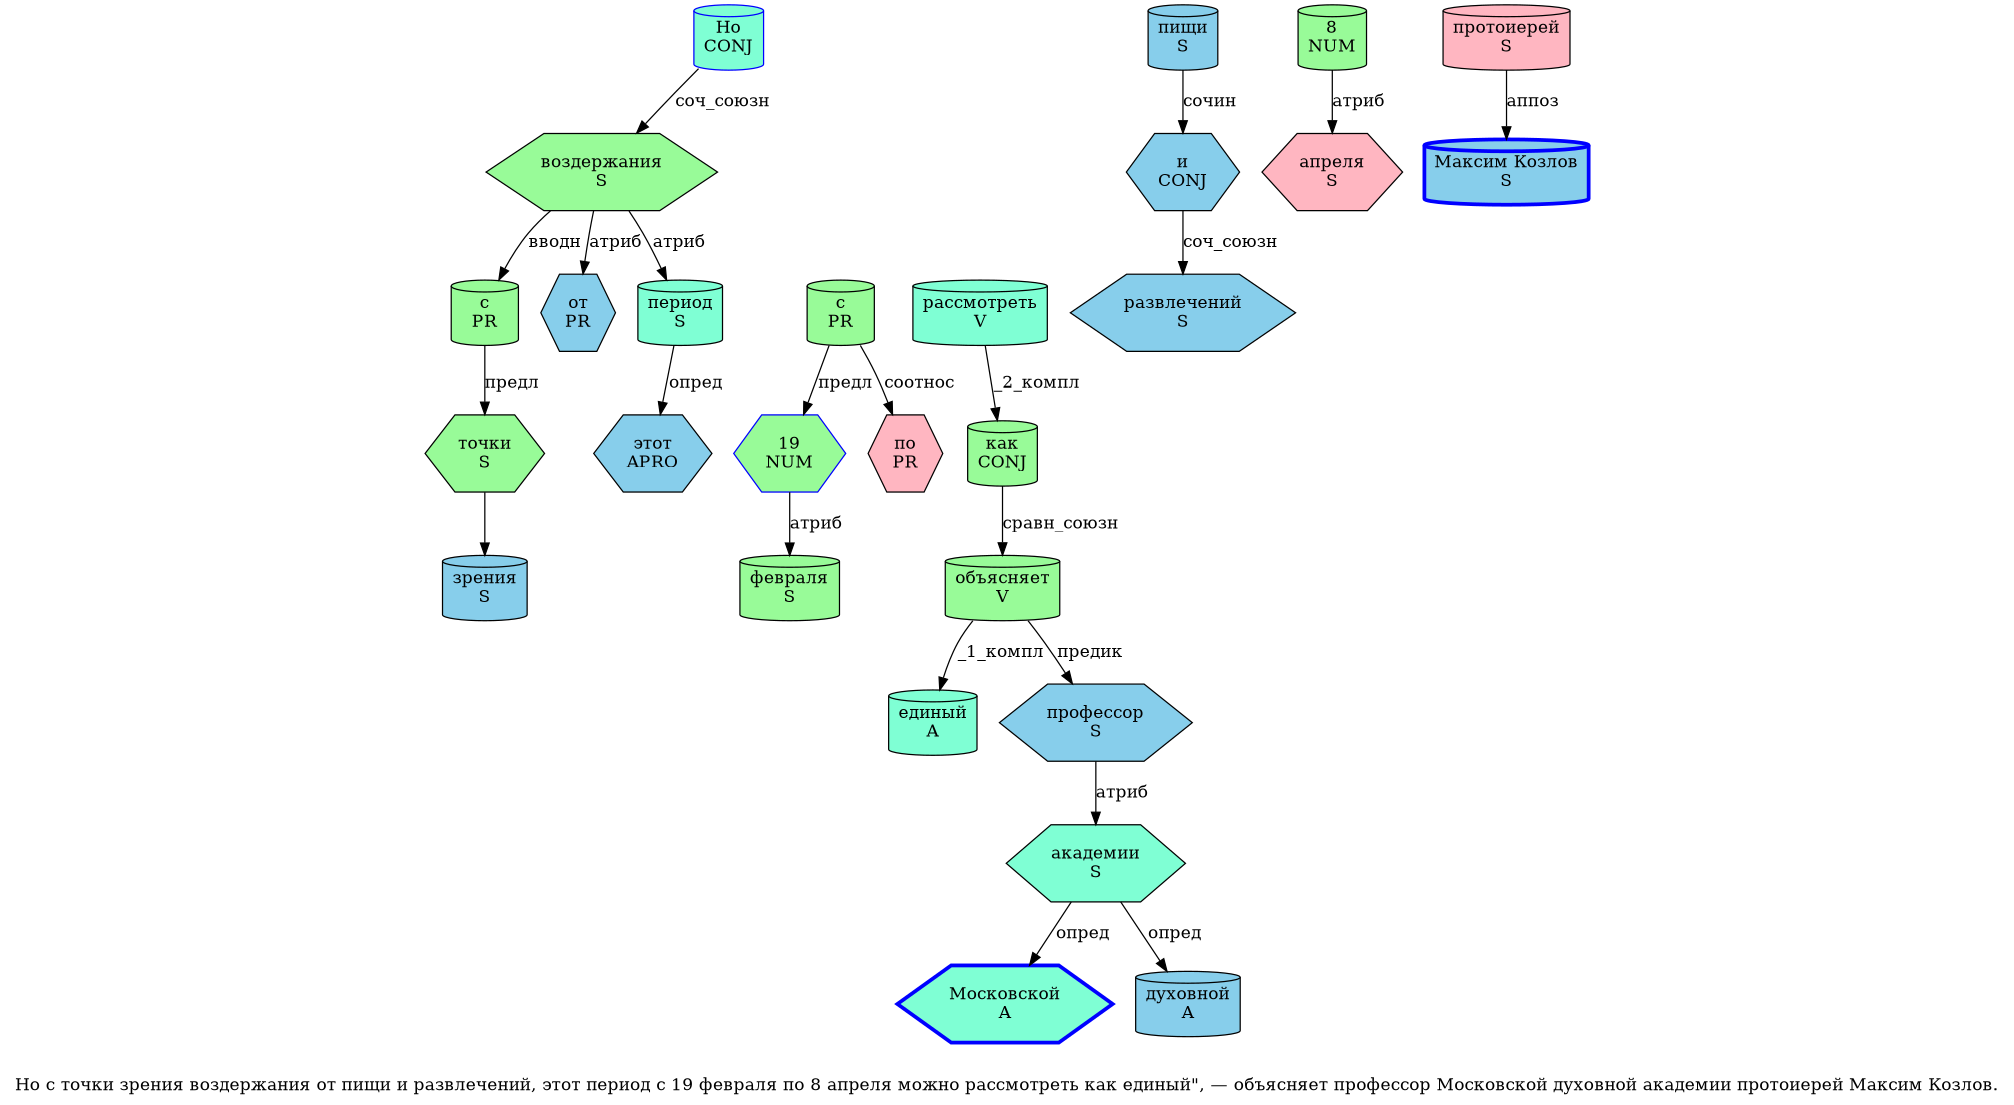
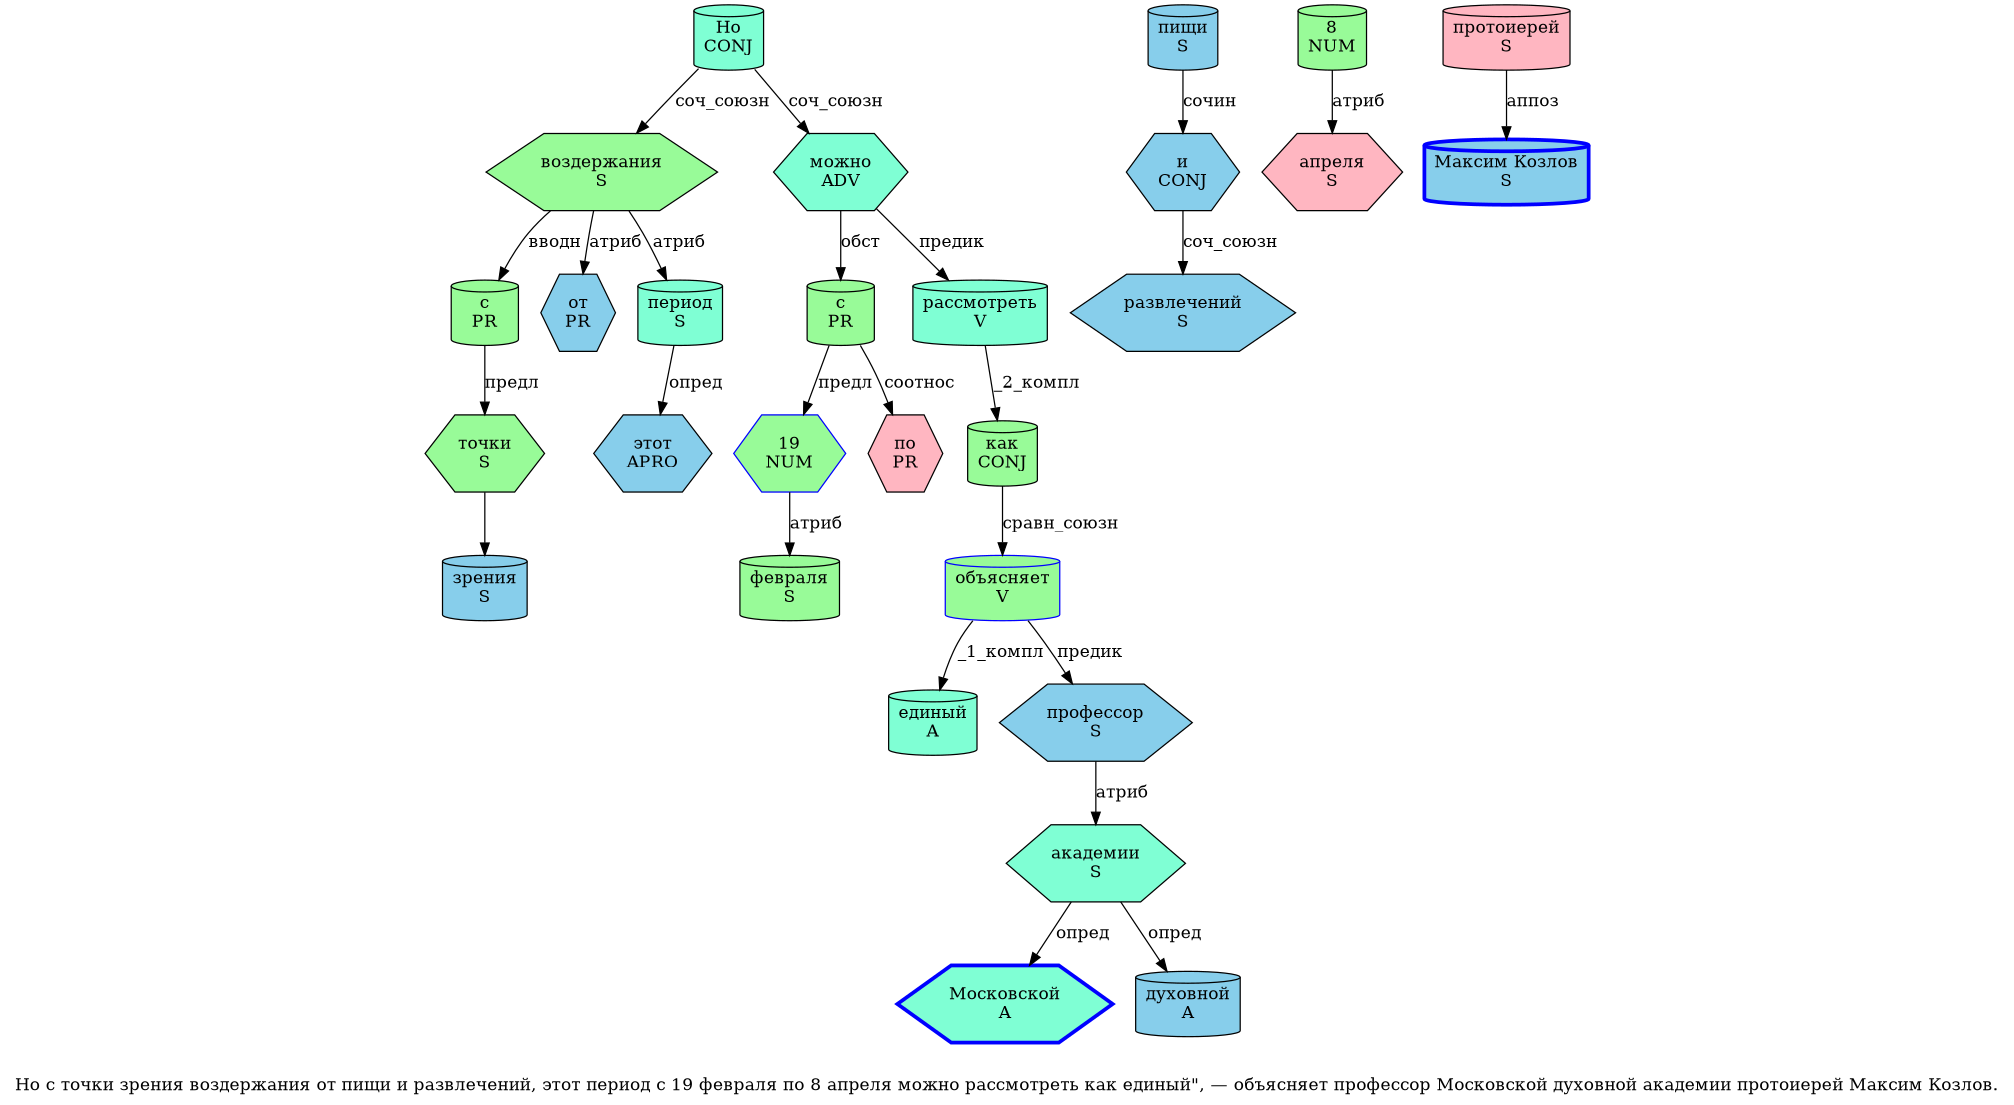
node "Но CONJ": color blue -> black
node "можно ADV": added
node "объясняет V": color black -> blue
